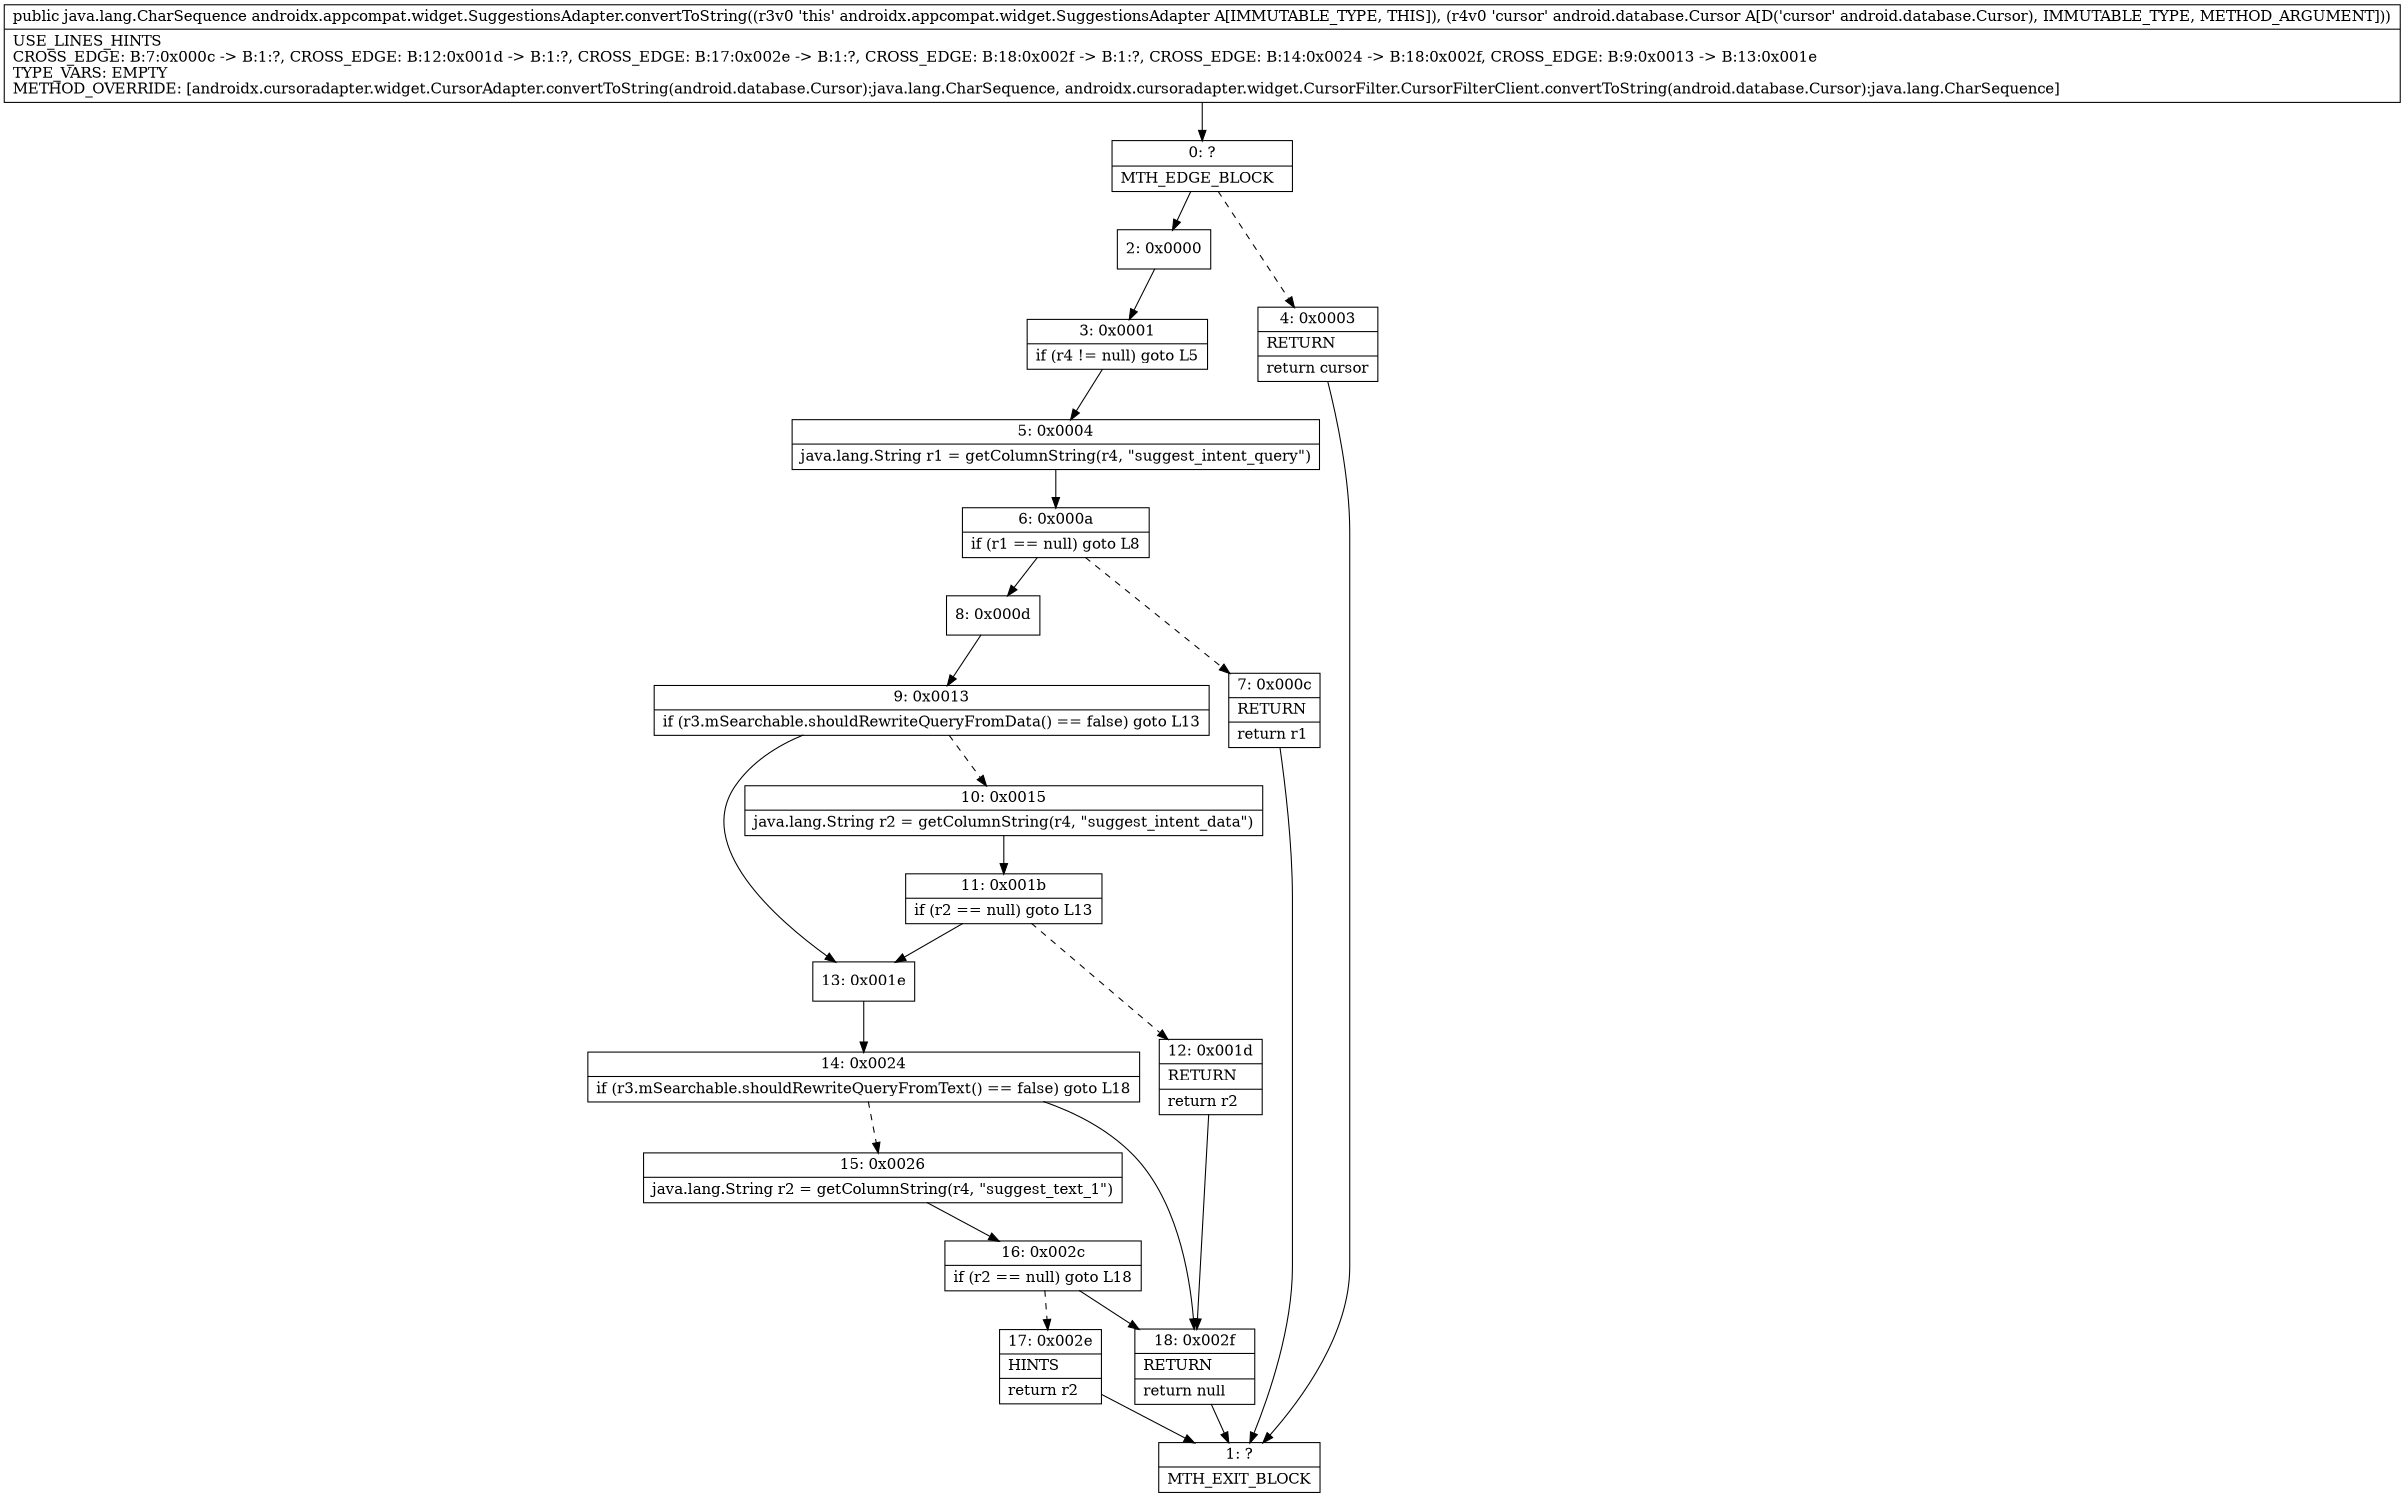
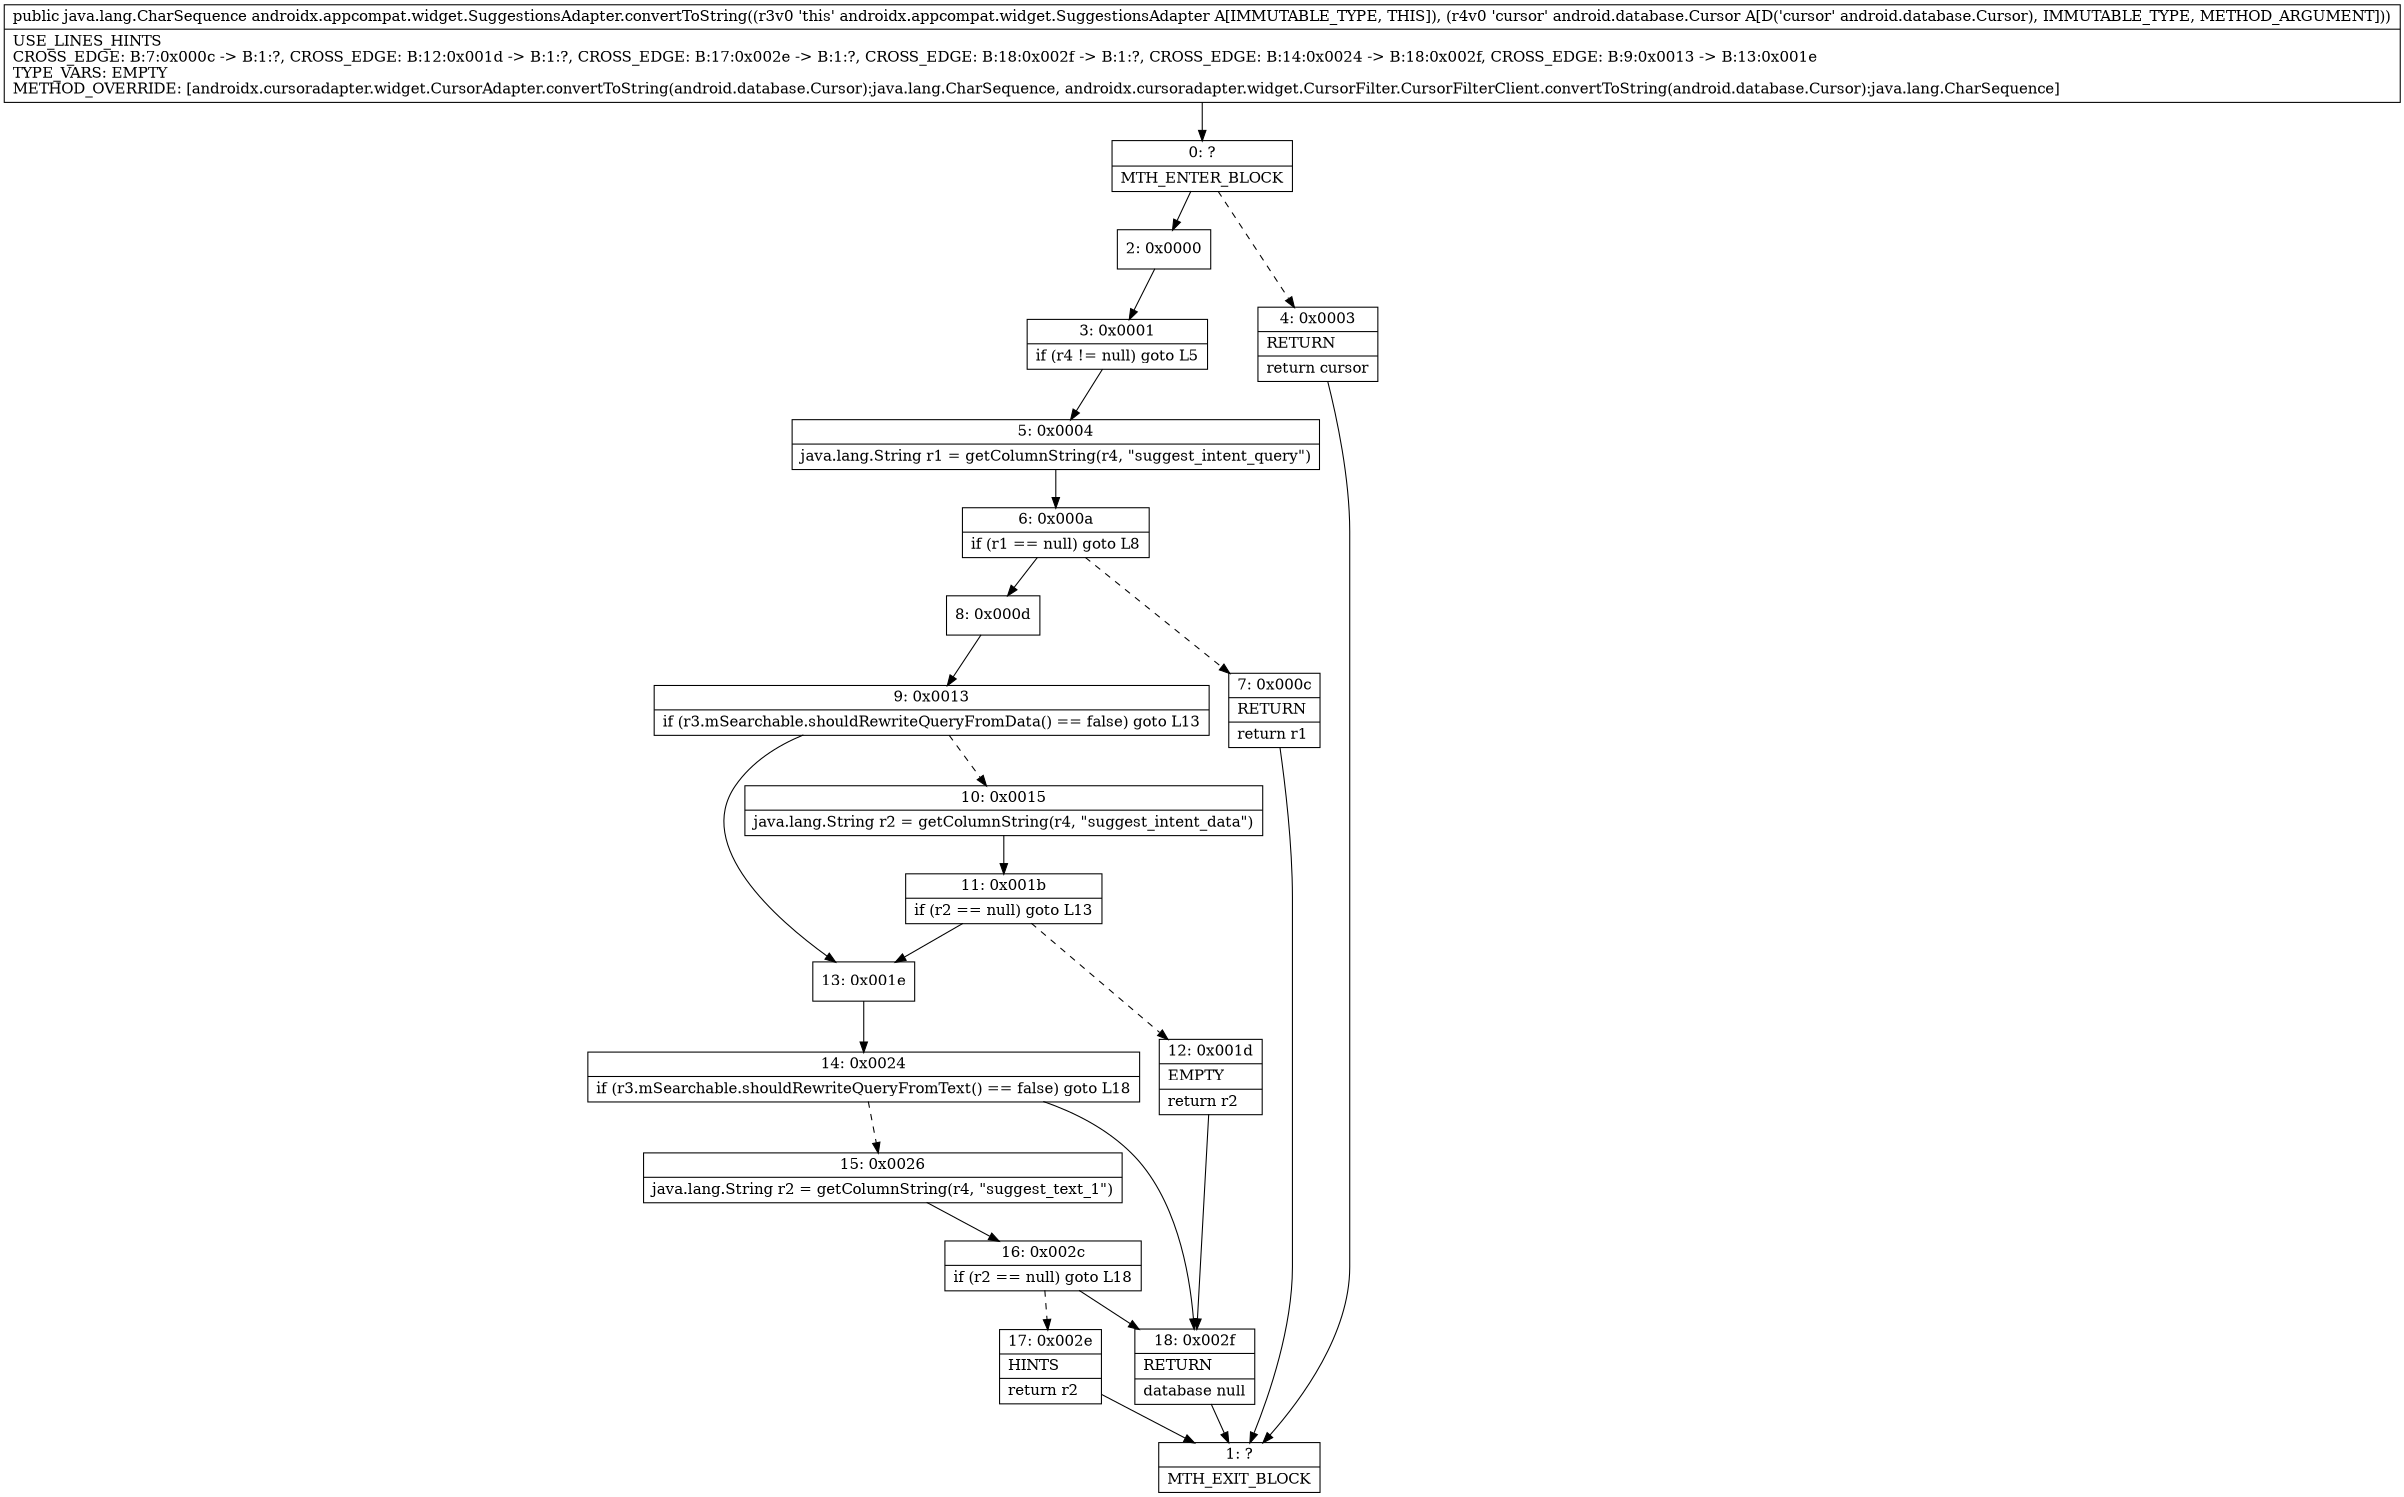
node "0: ?": text "MTH_EDGE_BLOCK" -> "MTH_ENTER_BLOCK"
node "12: 0x001d": text "RETURN" -> "EMPTY"
node "18: 0x002f": text "return null" -> "database null"
